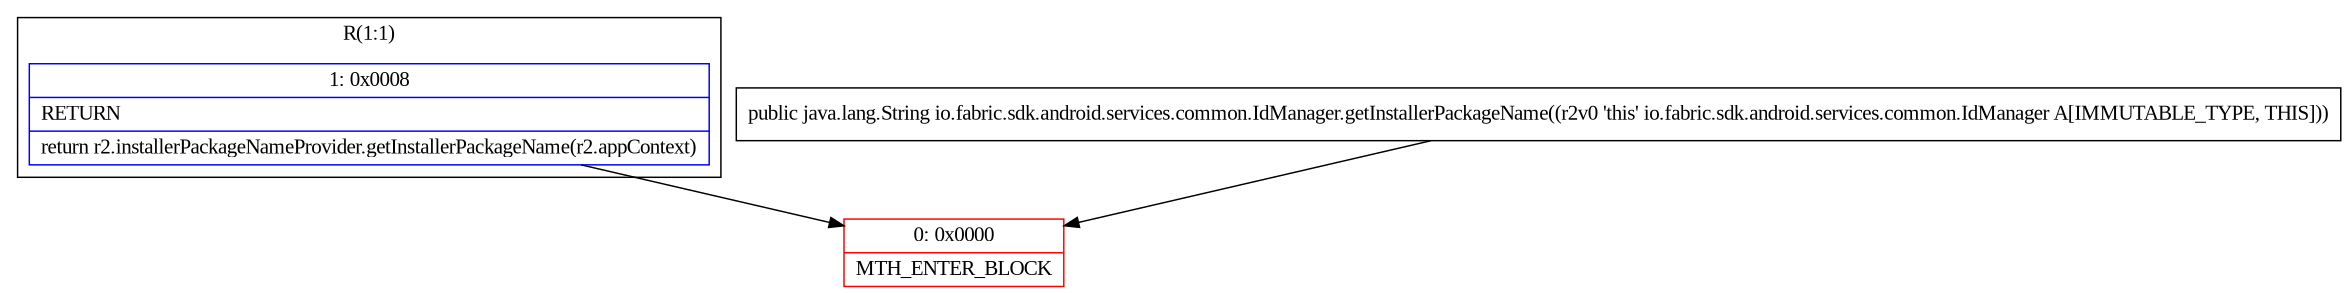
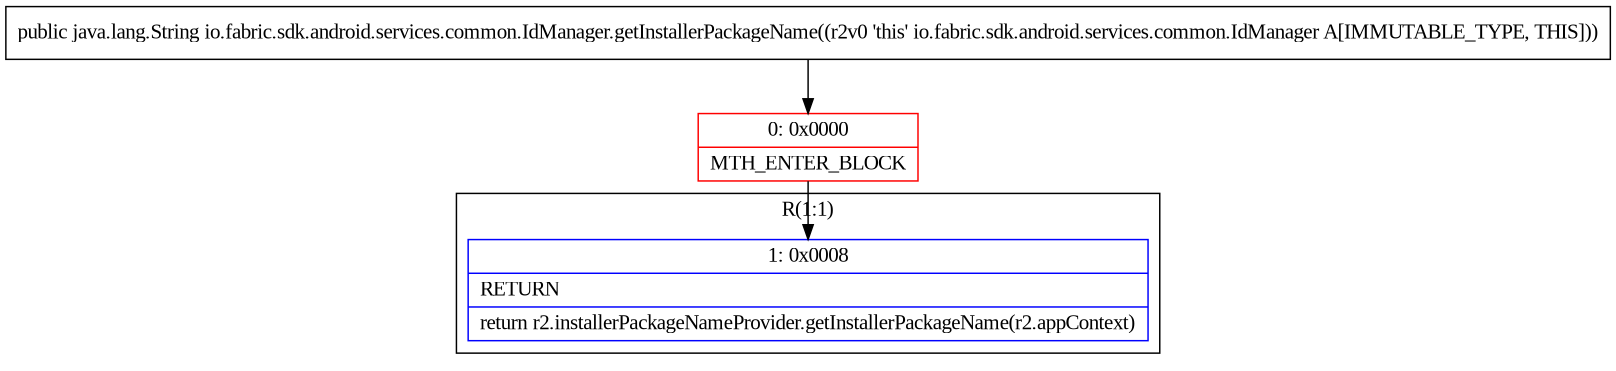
edge "1: 0x0008" -> "0: 0x0000": reversed
